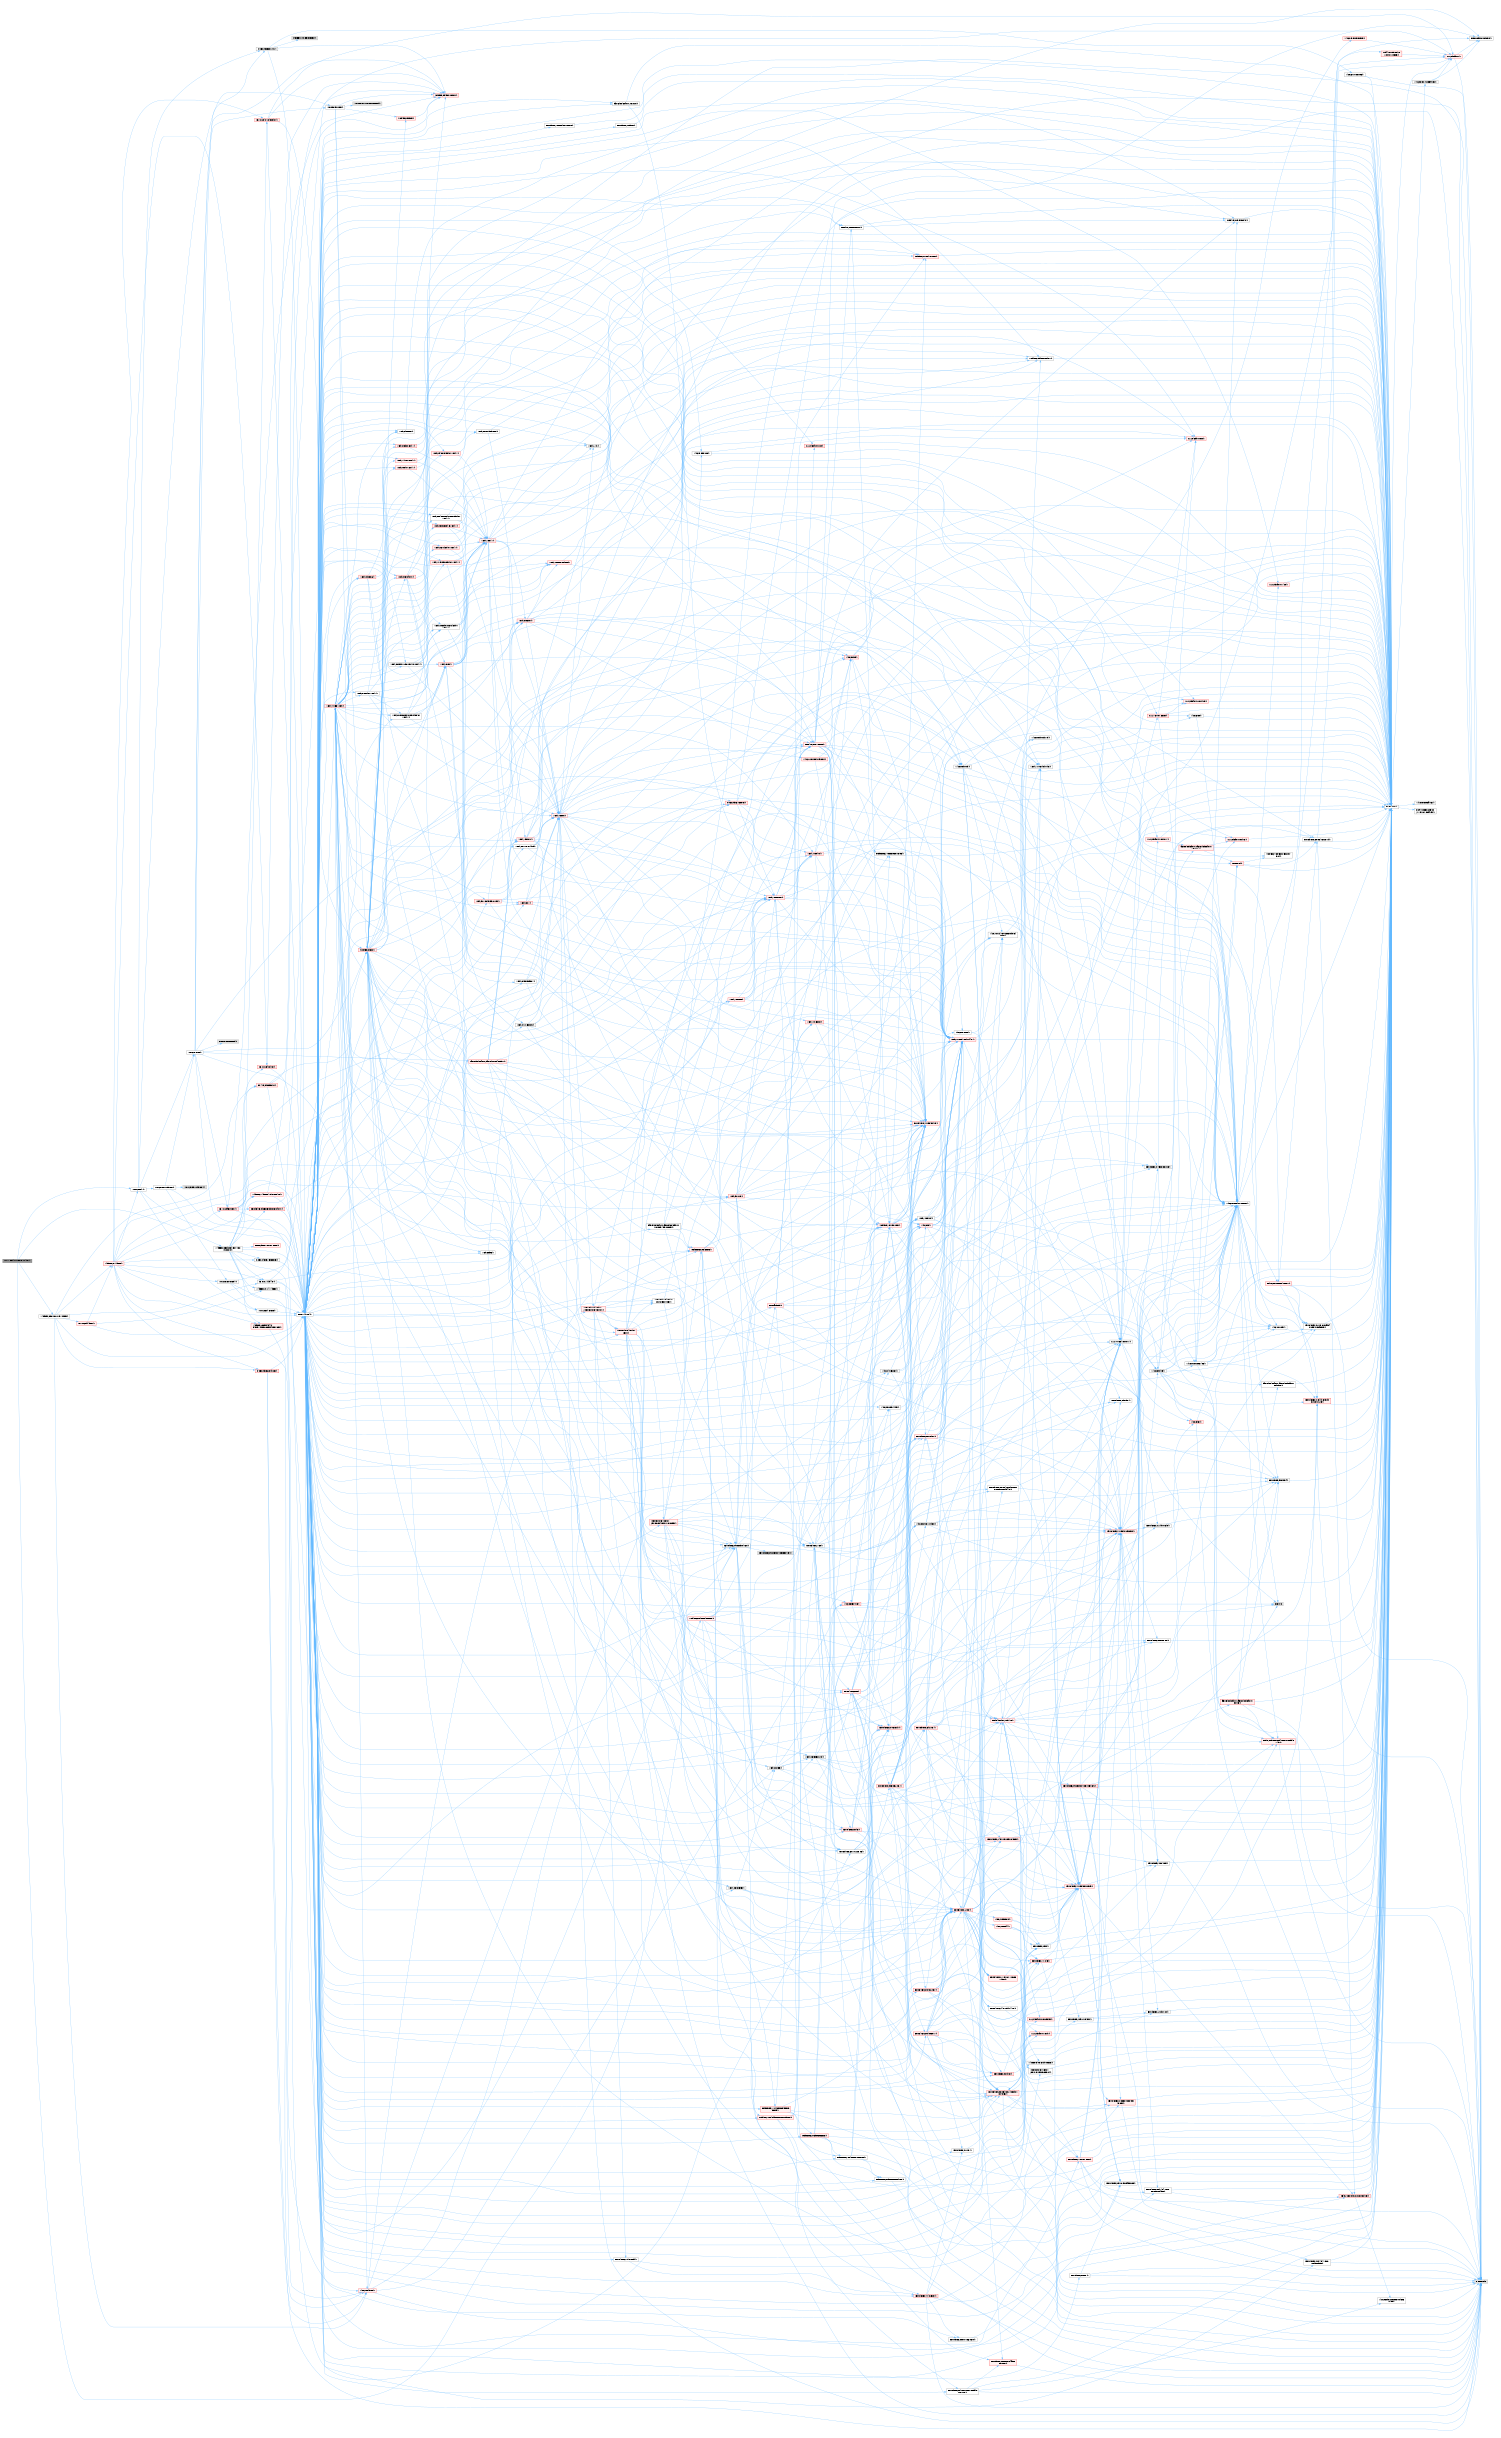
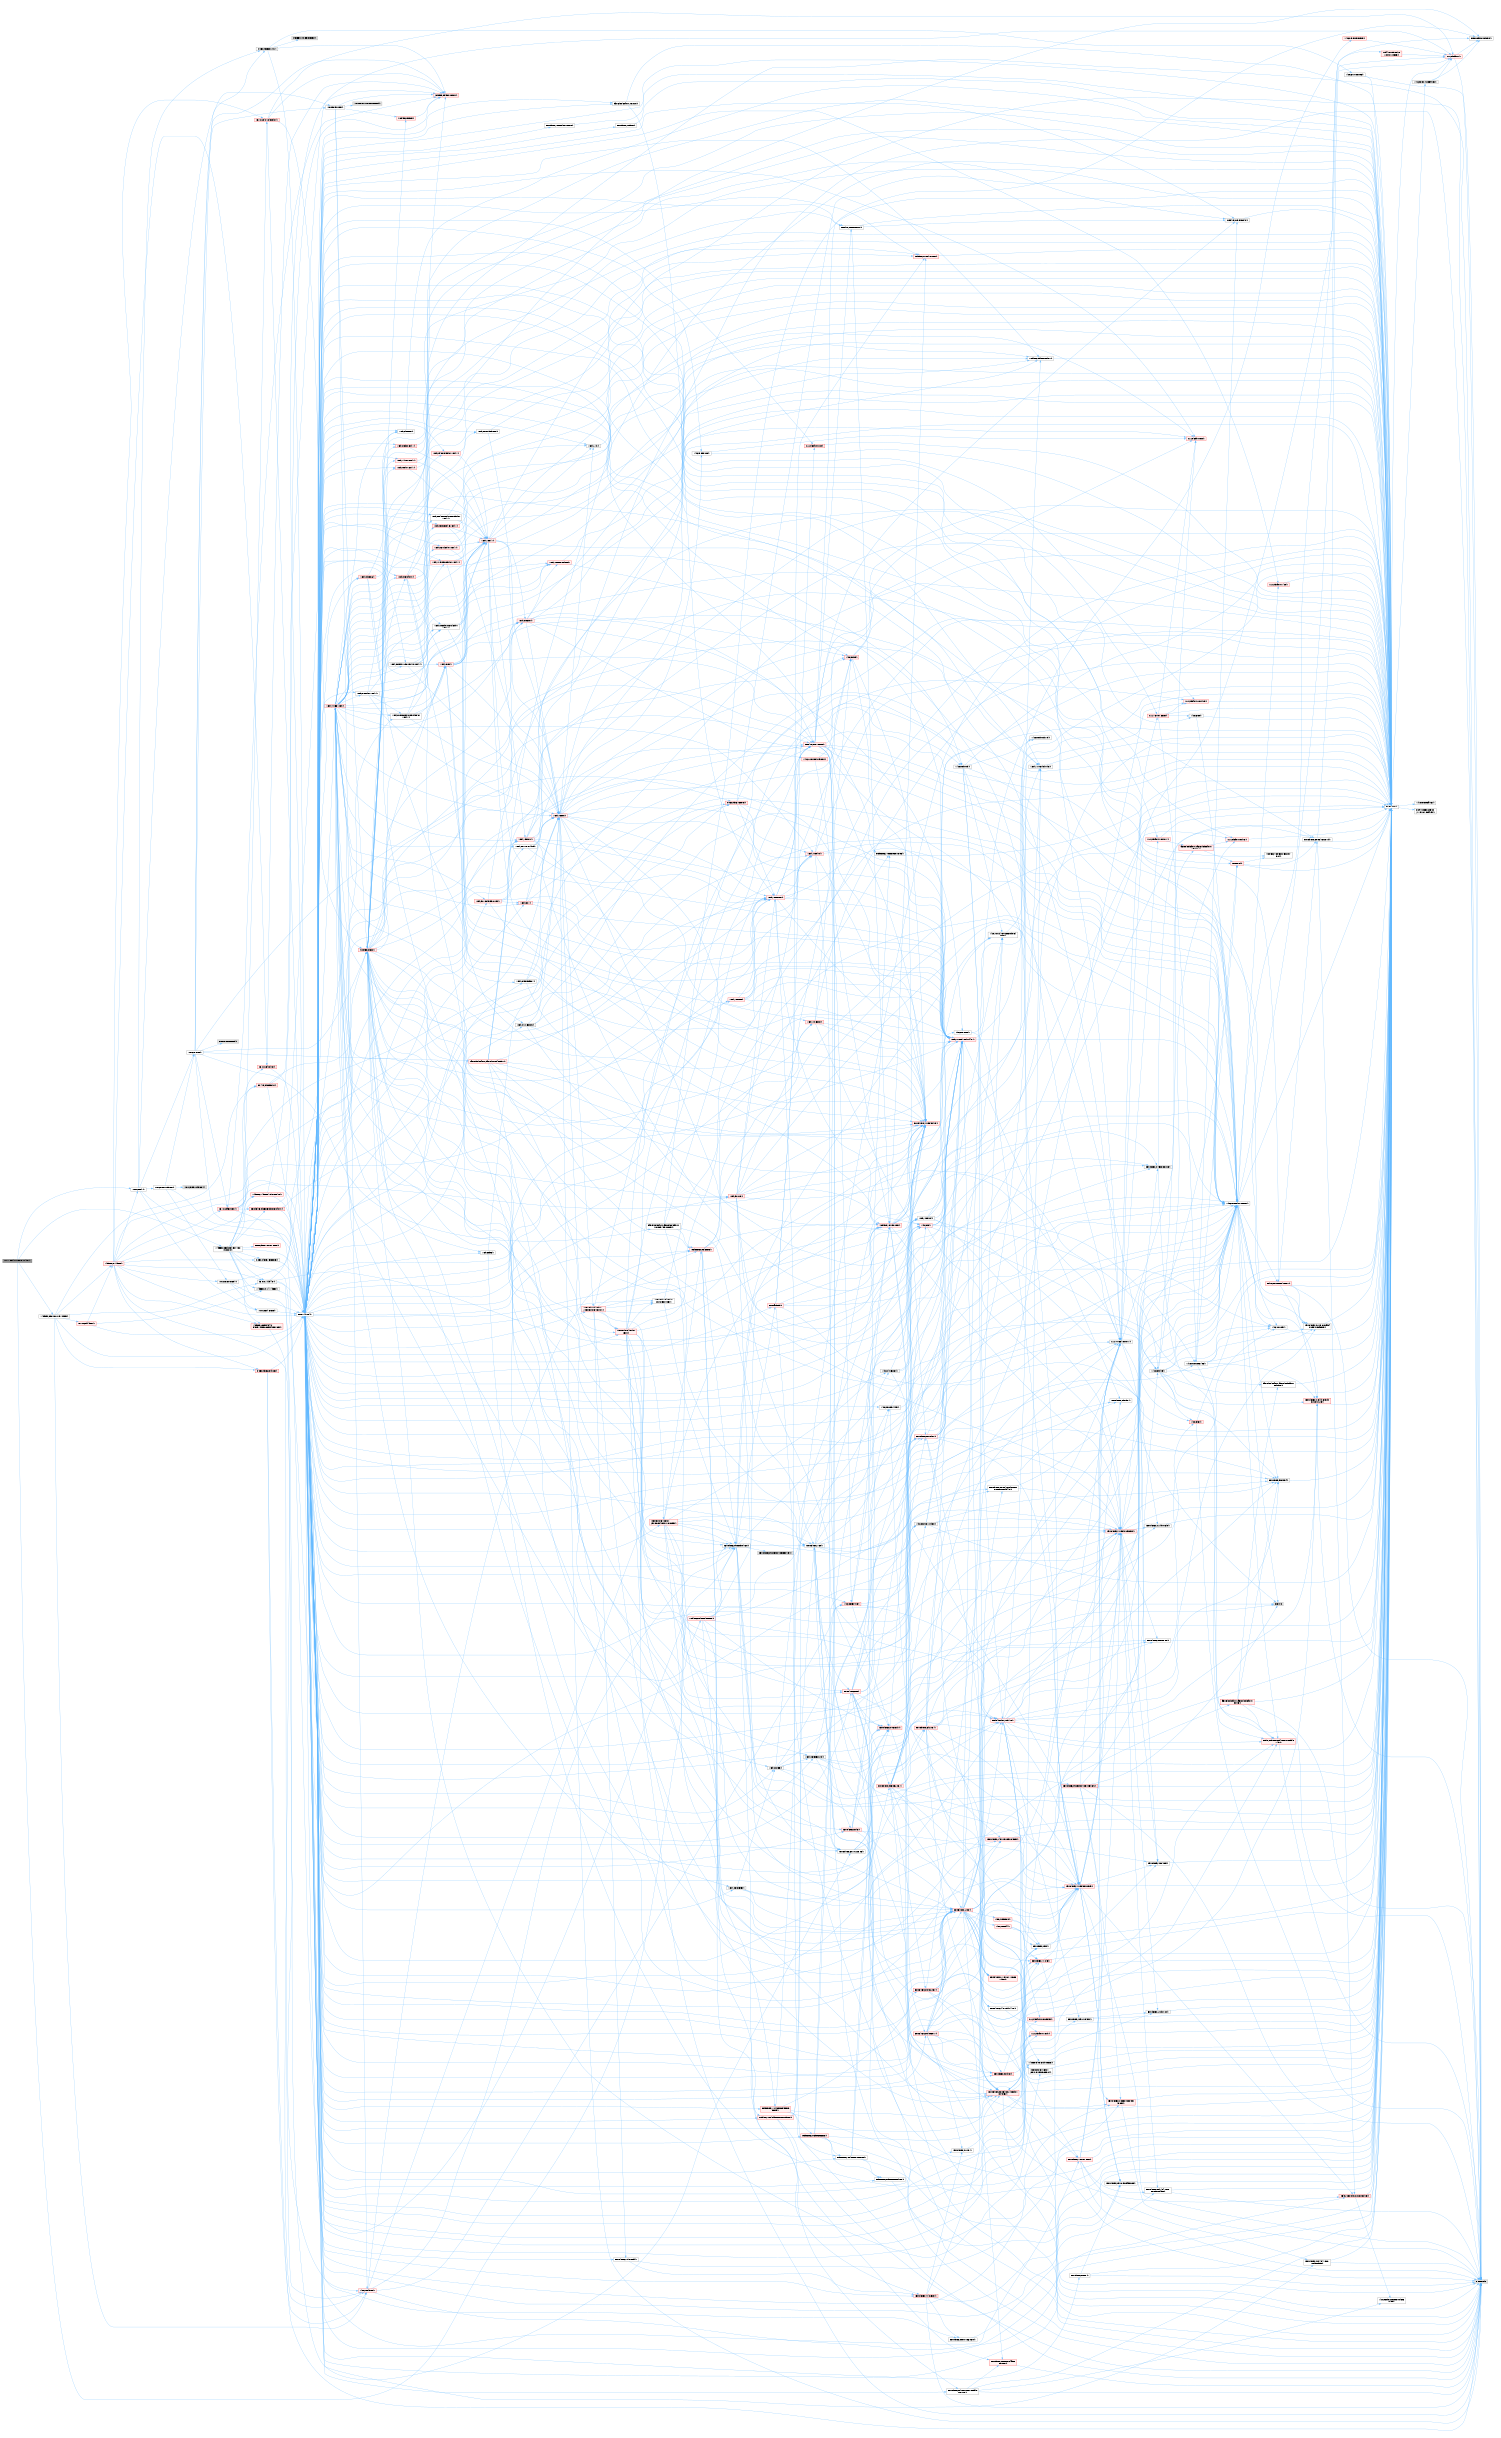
edge "UObject/Class.h" -> "Misc/Optional.h": removed
edge "Internationalization /Internationalization.h" -> "Templates/Tuple.h": removed
